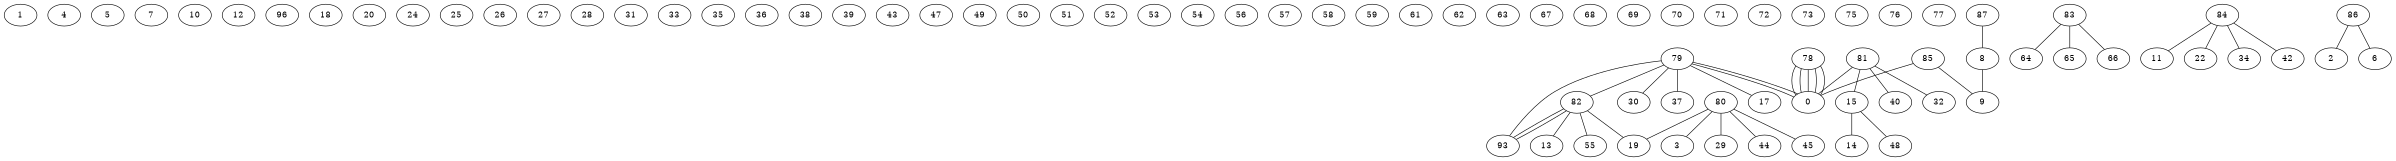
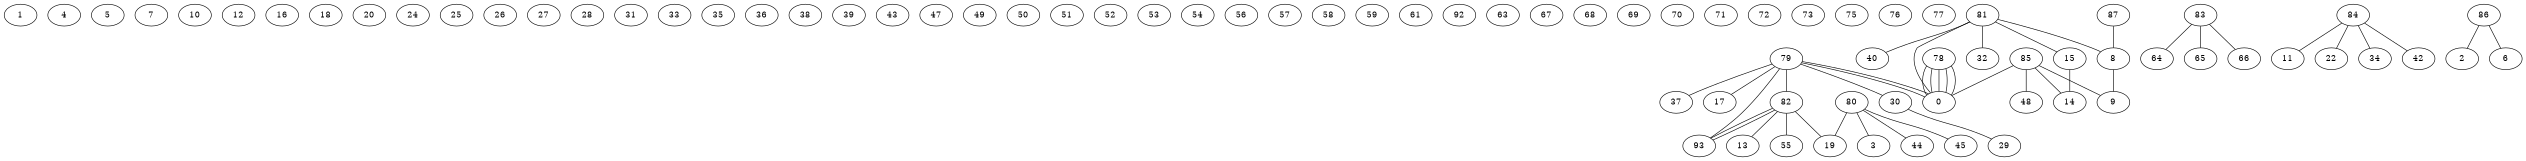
node "96": label "96" -> "16"
node "62": label "62" -> "92"
edge "81" -- "8": added
edge "85" -- "14": added
edge "80" -- "29": now "30" -- "29"
edge "15" -- "48": now "85" -- "48"
